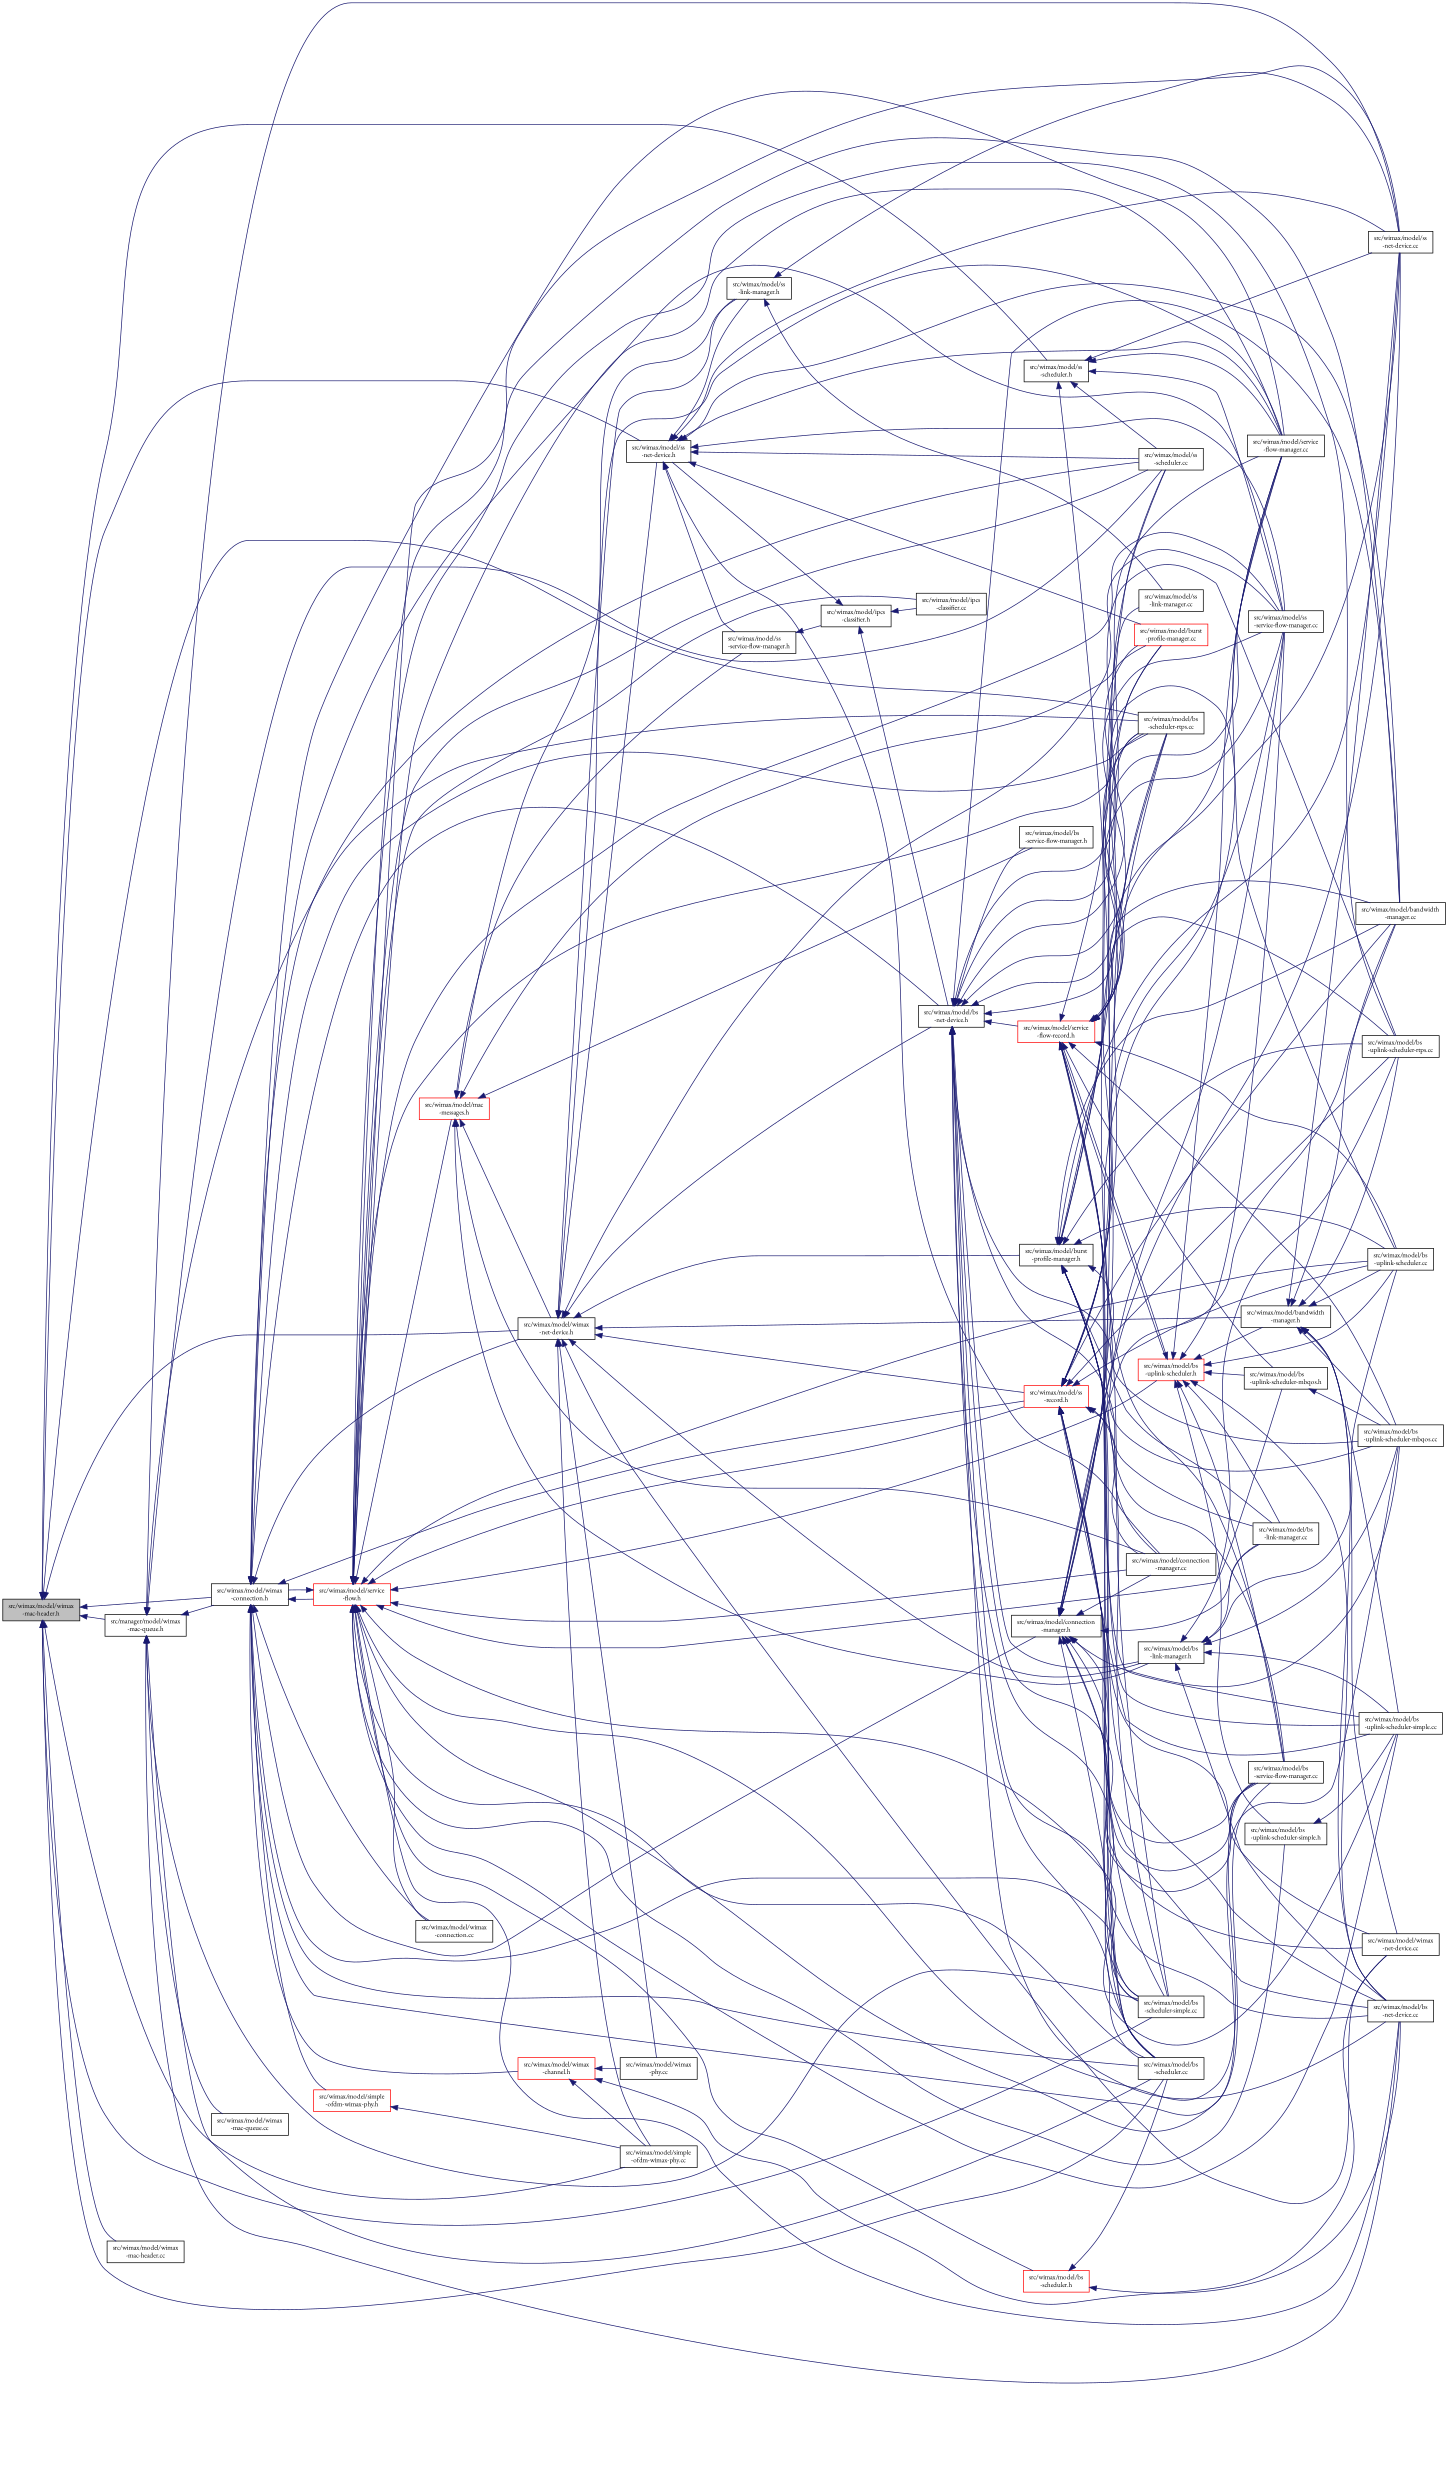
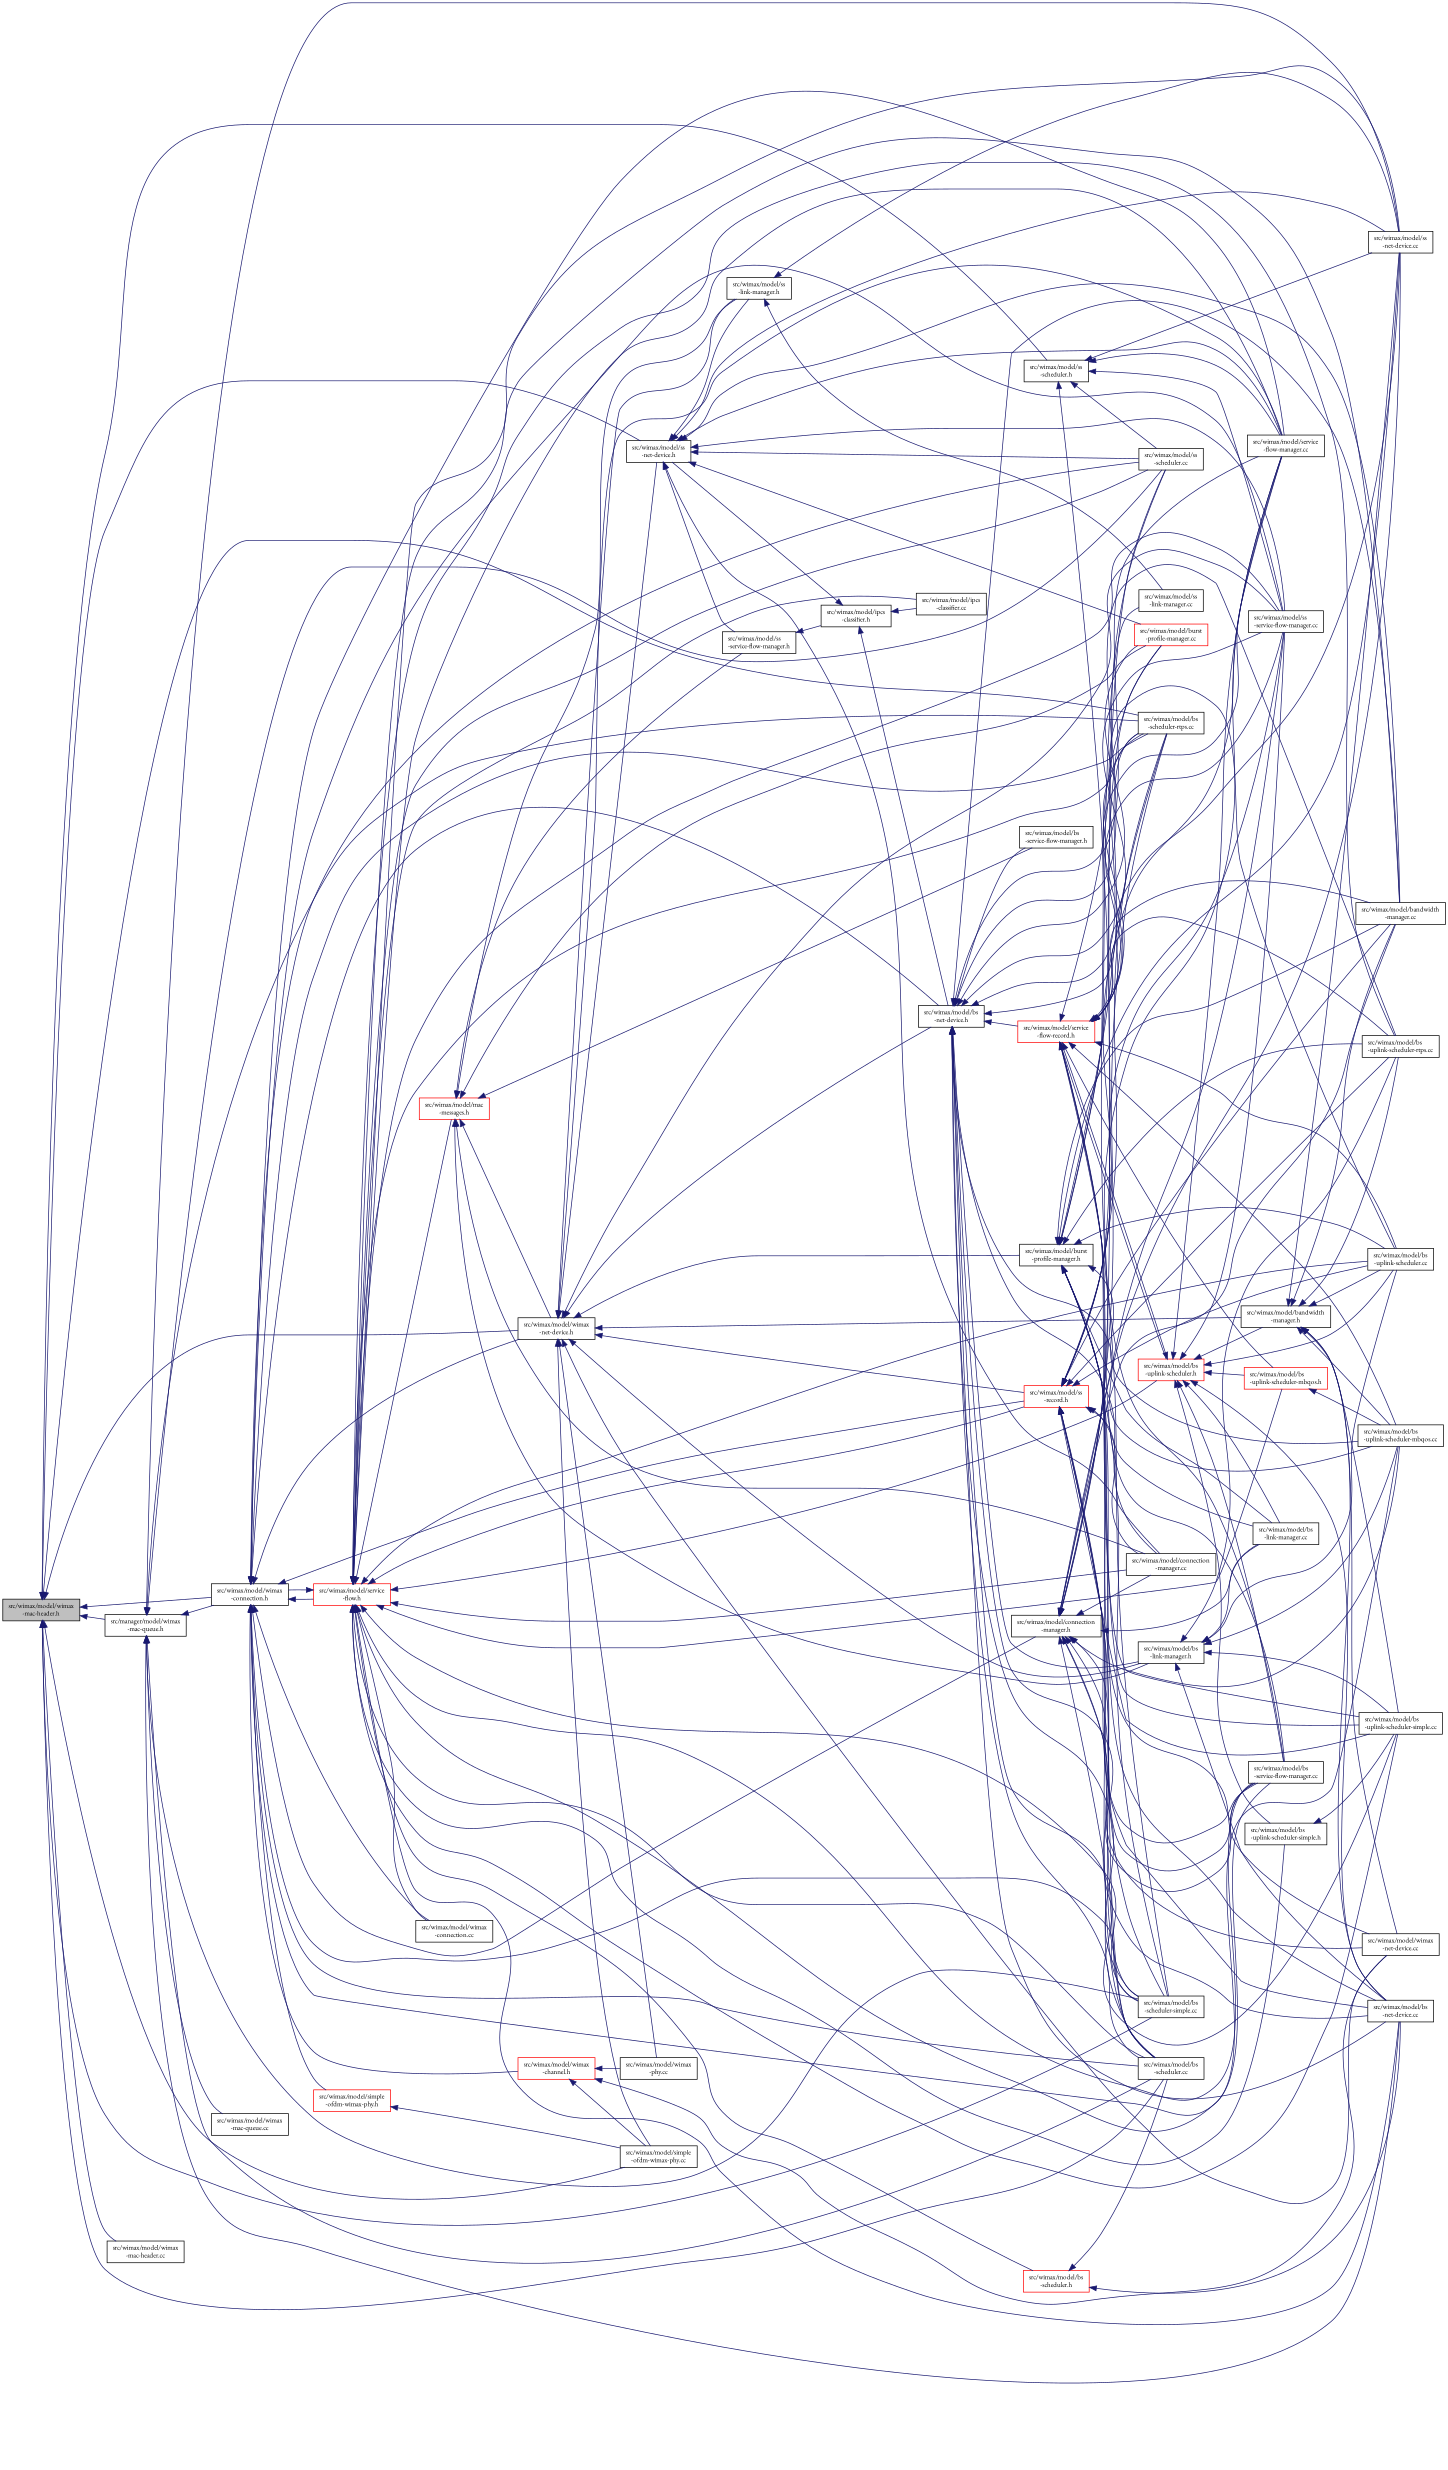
node "src/wimax/model/bs -uplink-scheduler-mbqos.h": color black -> red
